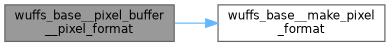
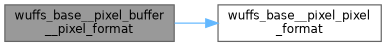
node "wuffs_base__make_pixel _format": label "wuffs_base__make_pixel _format" -> "wuffs_base__pixel_pixel _format"
